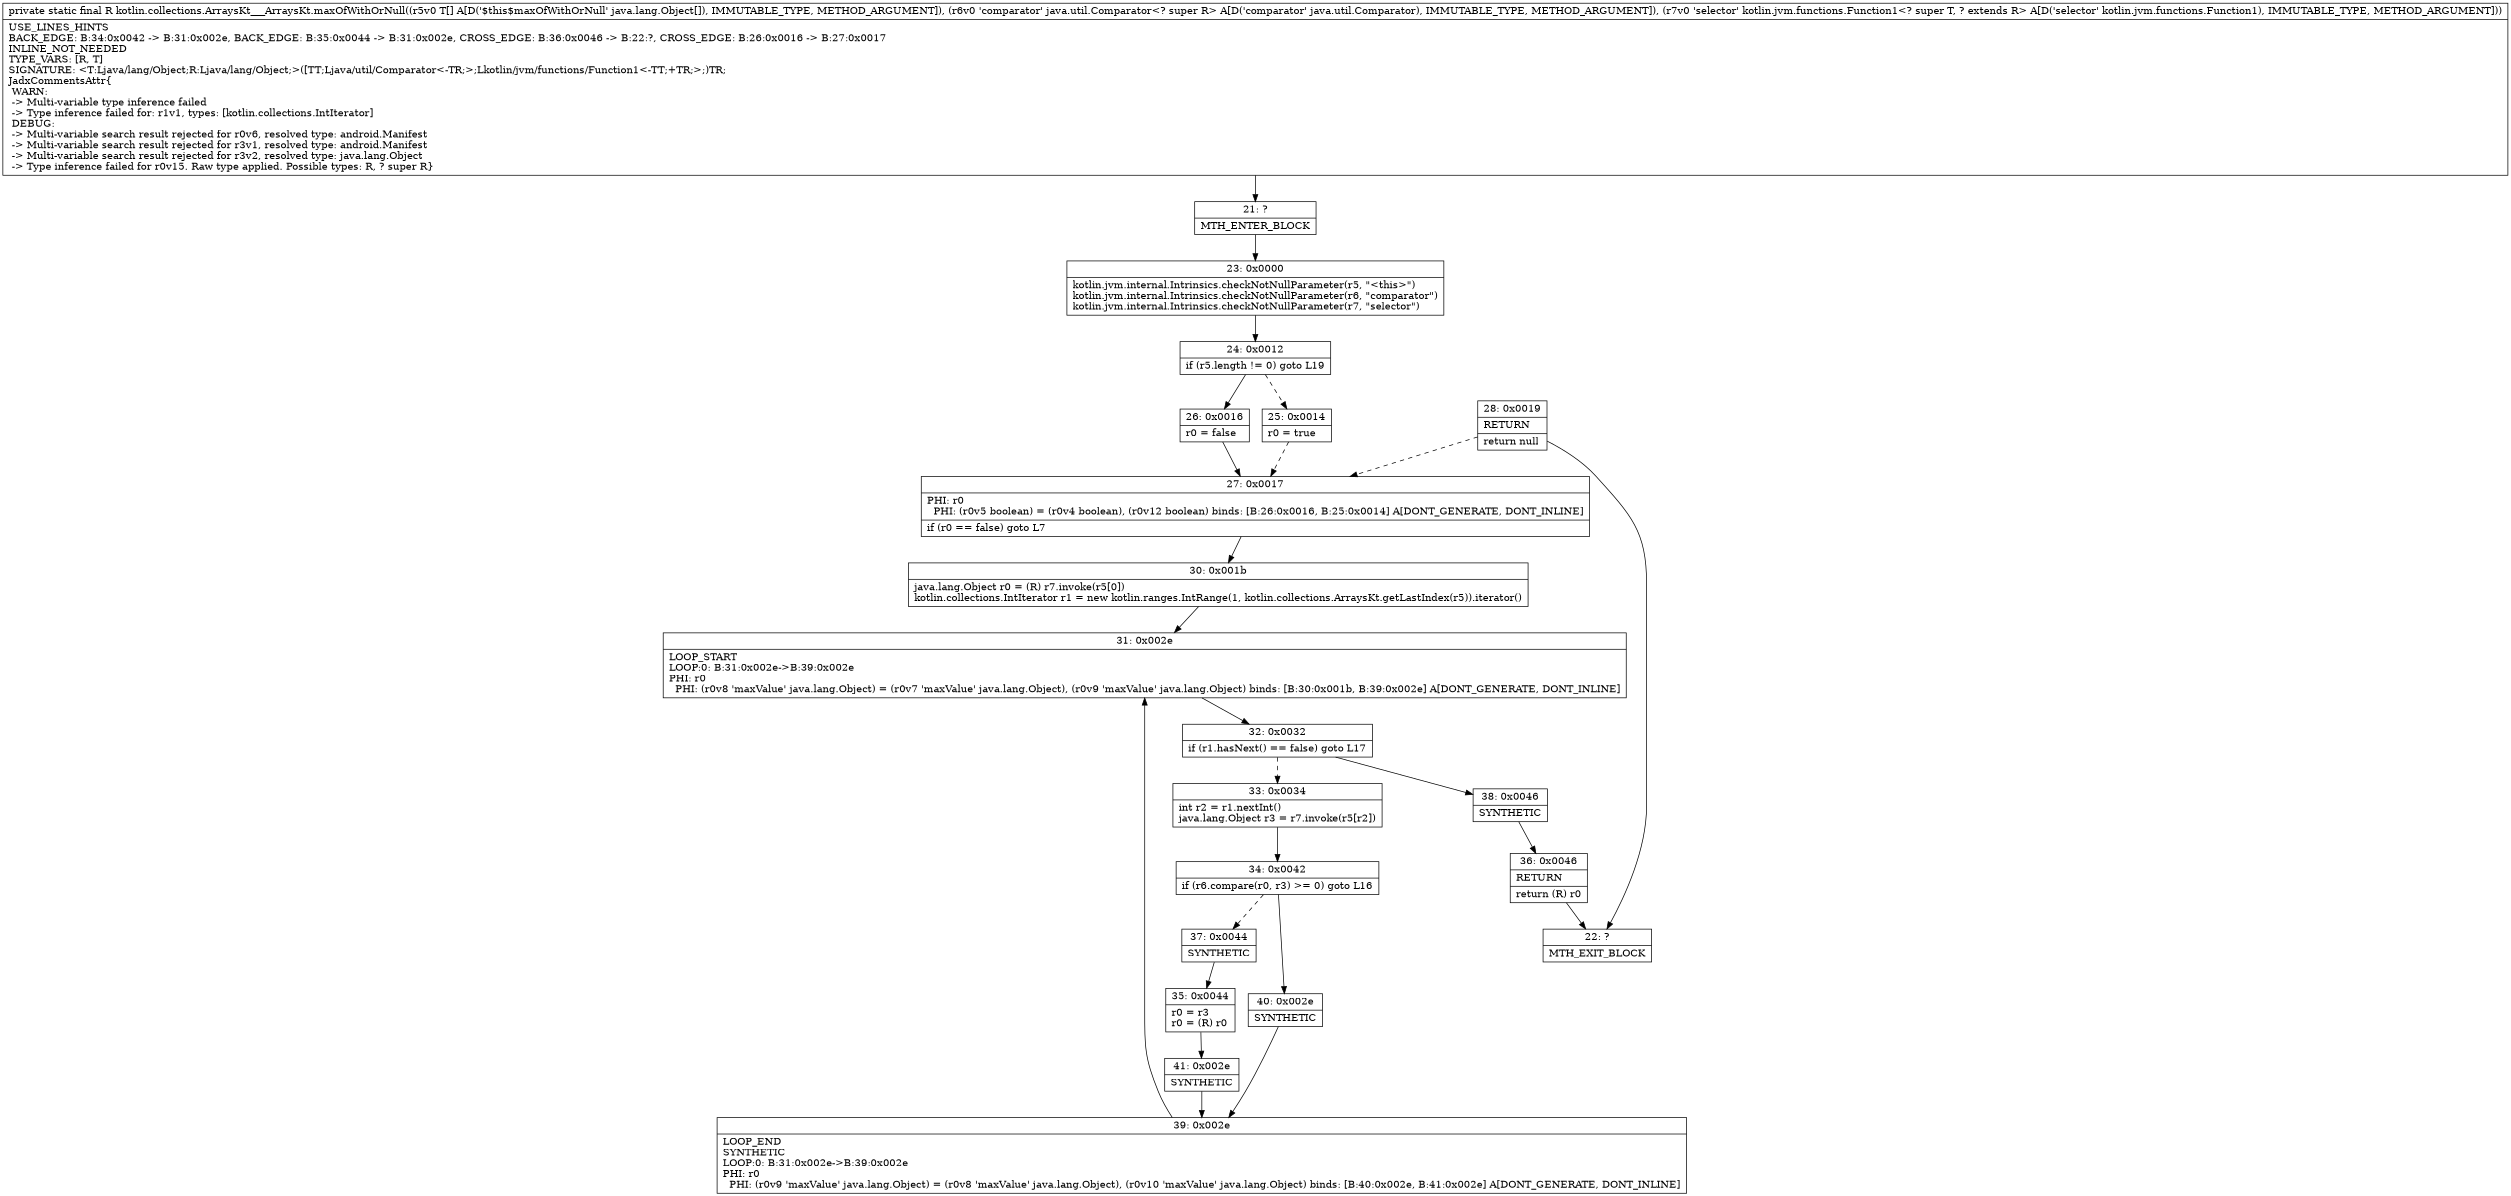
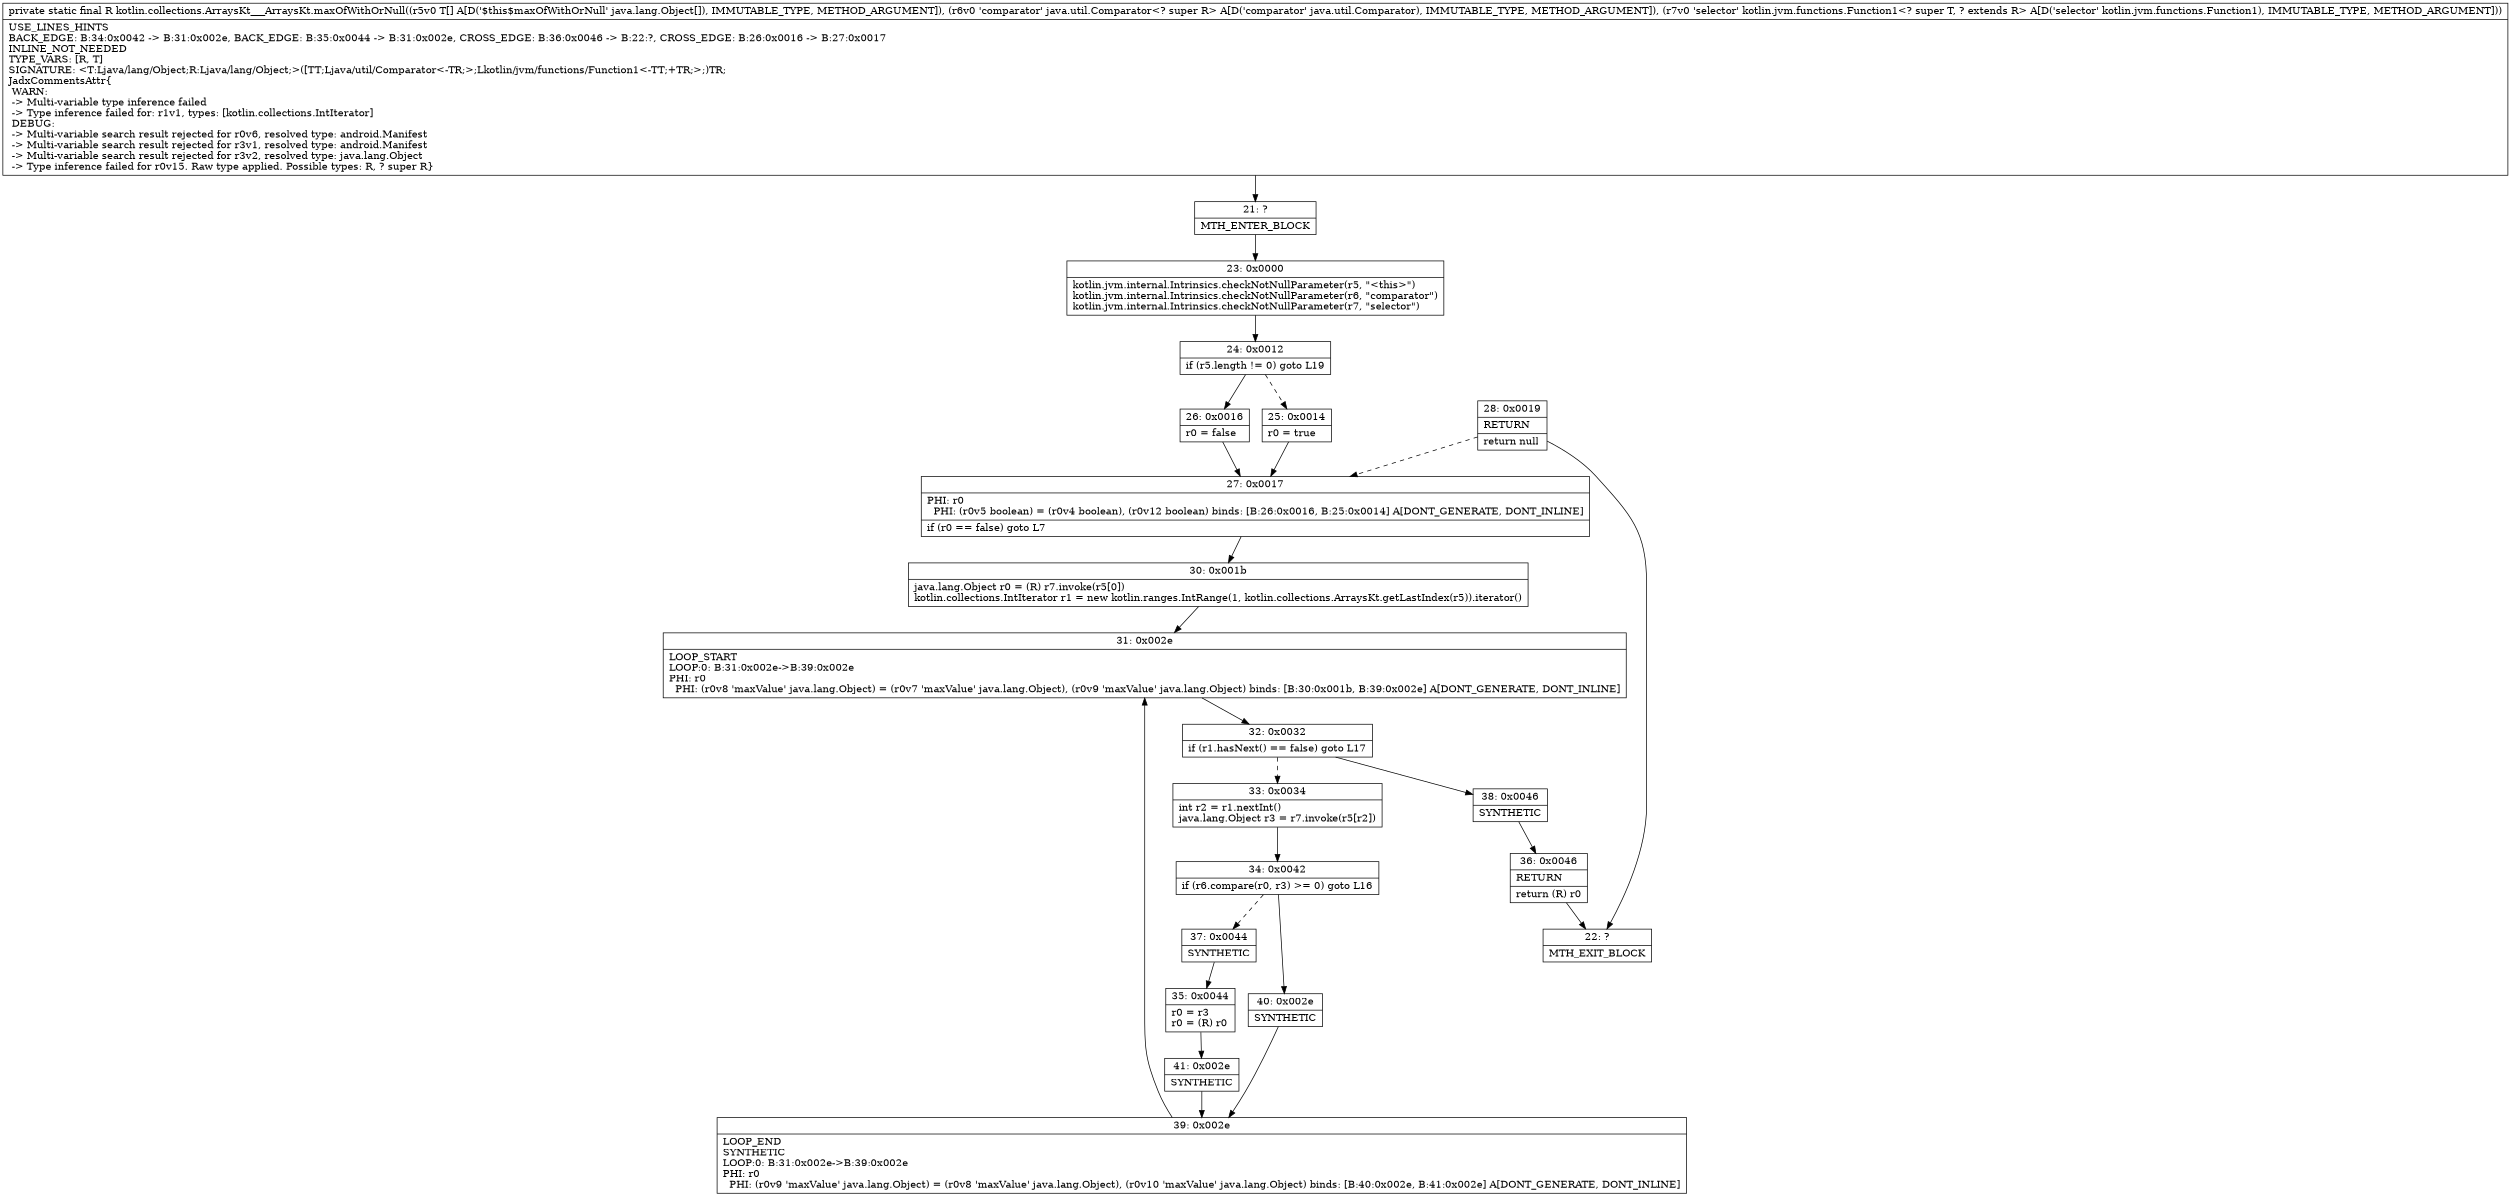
edge "25: 0x0014" -> "27: 0x0017": style dashed -> solid
